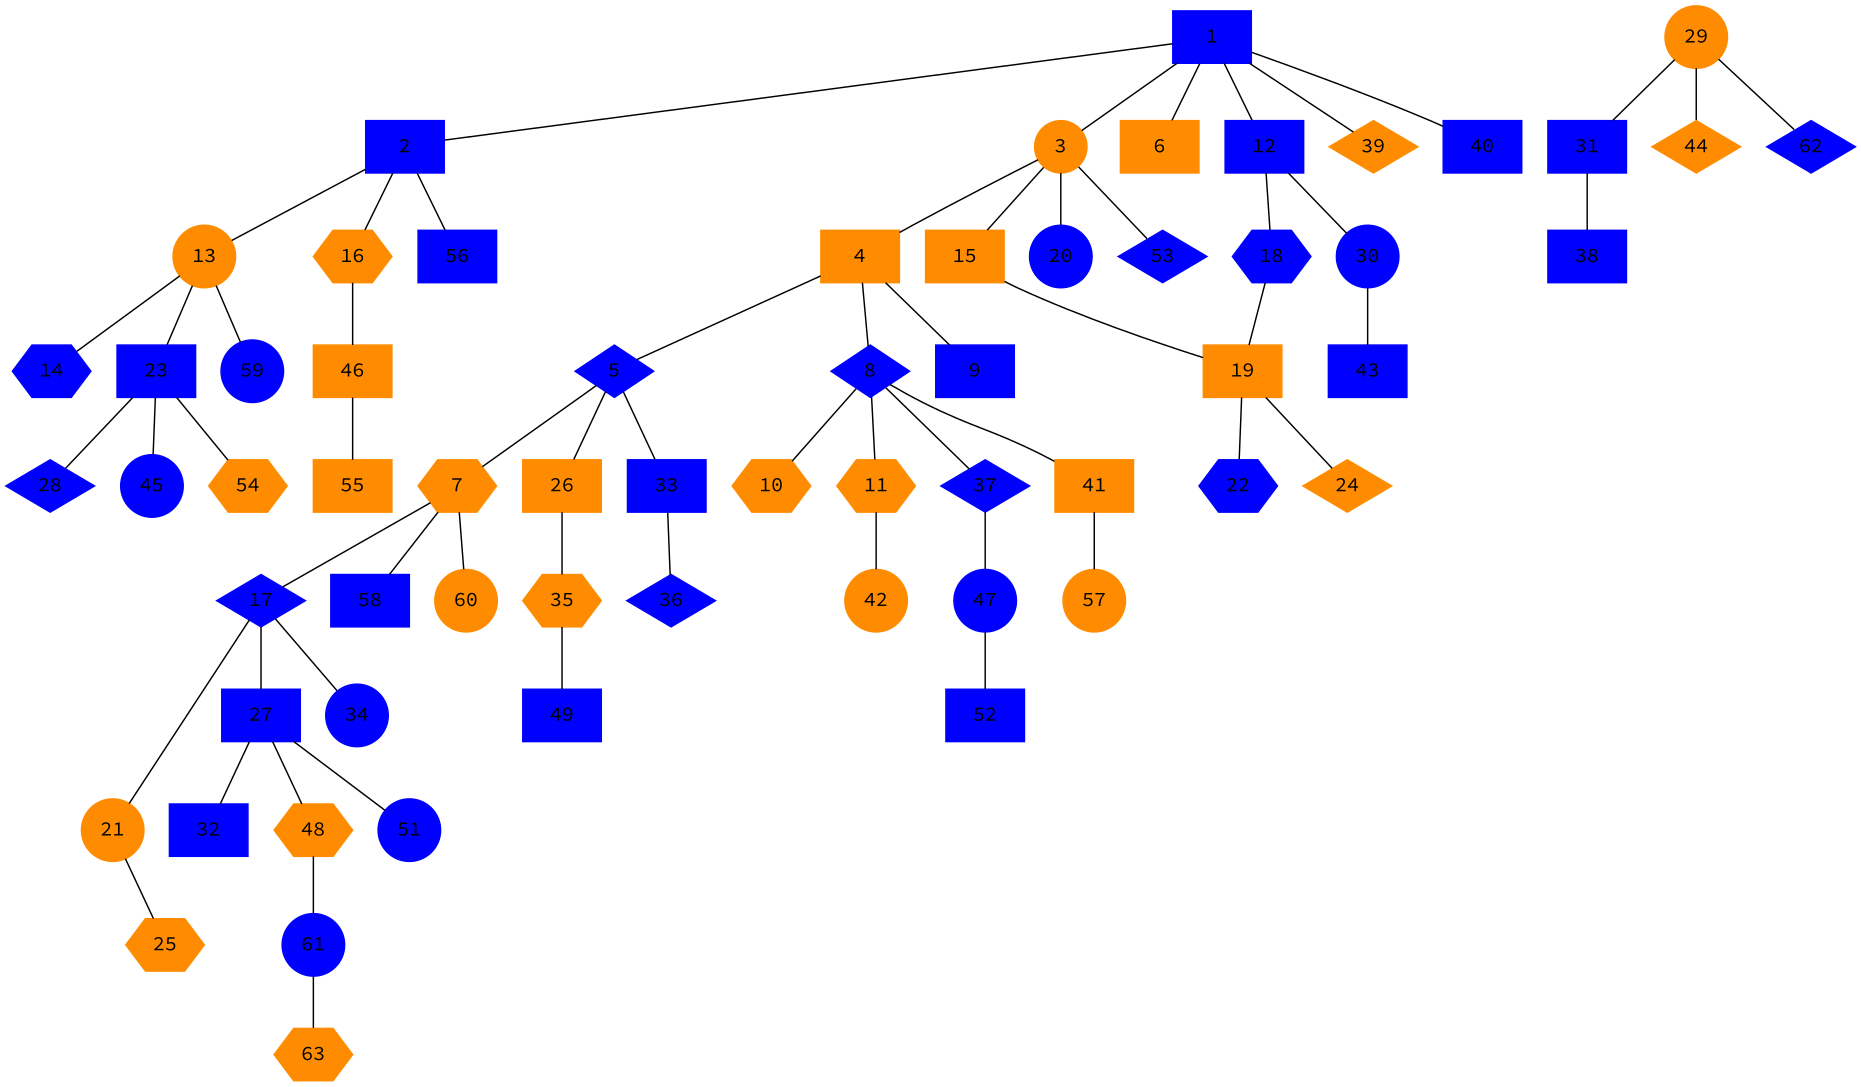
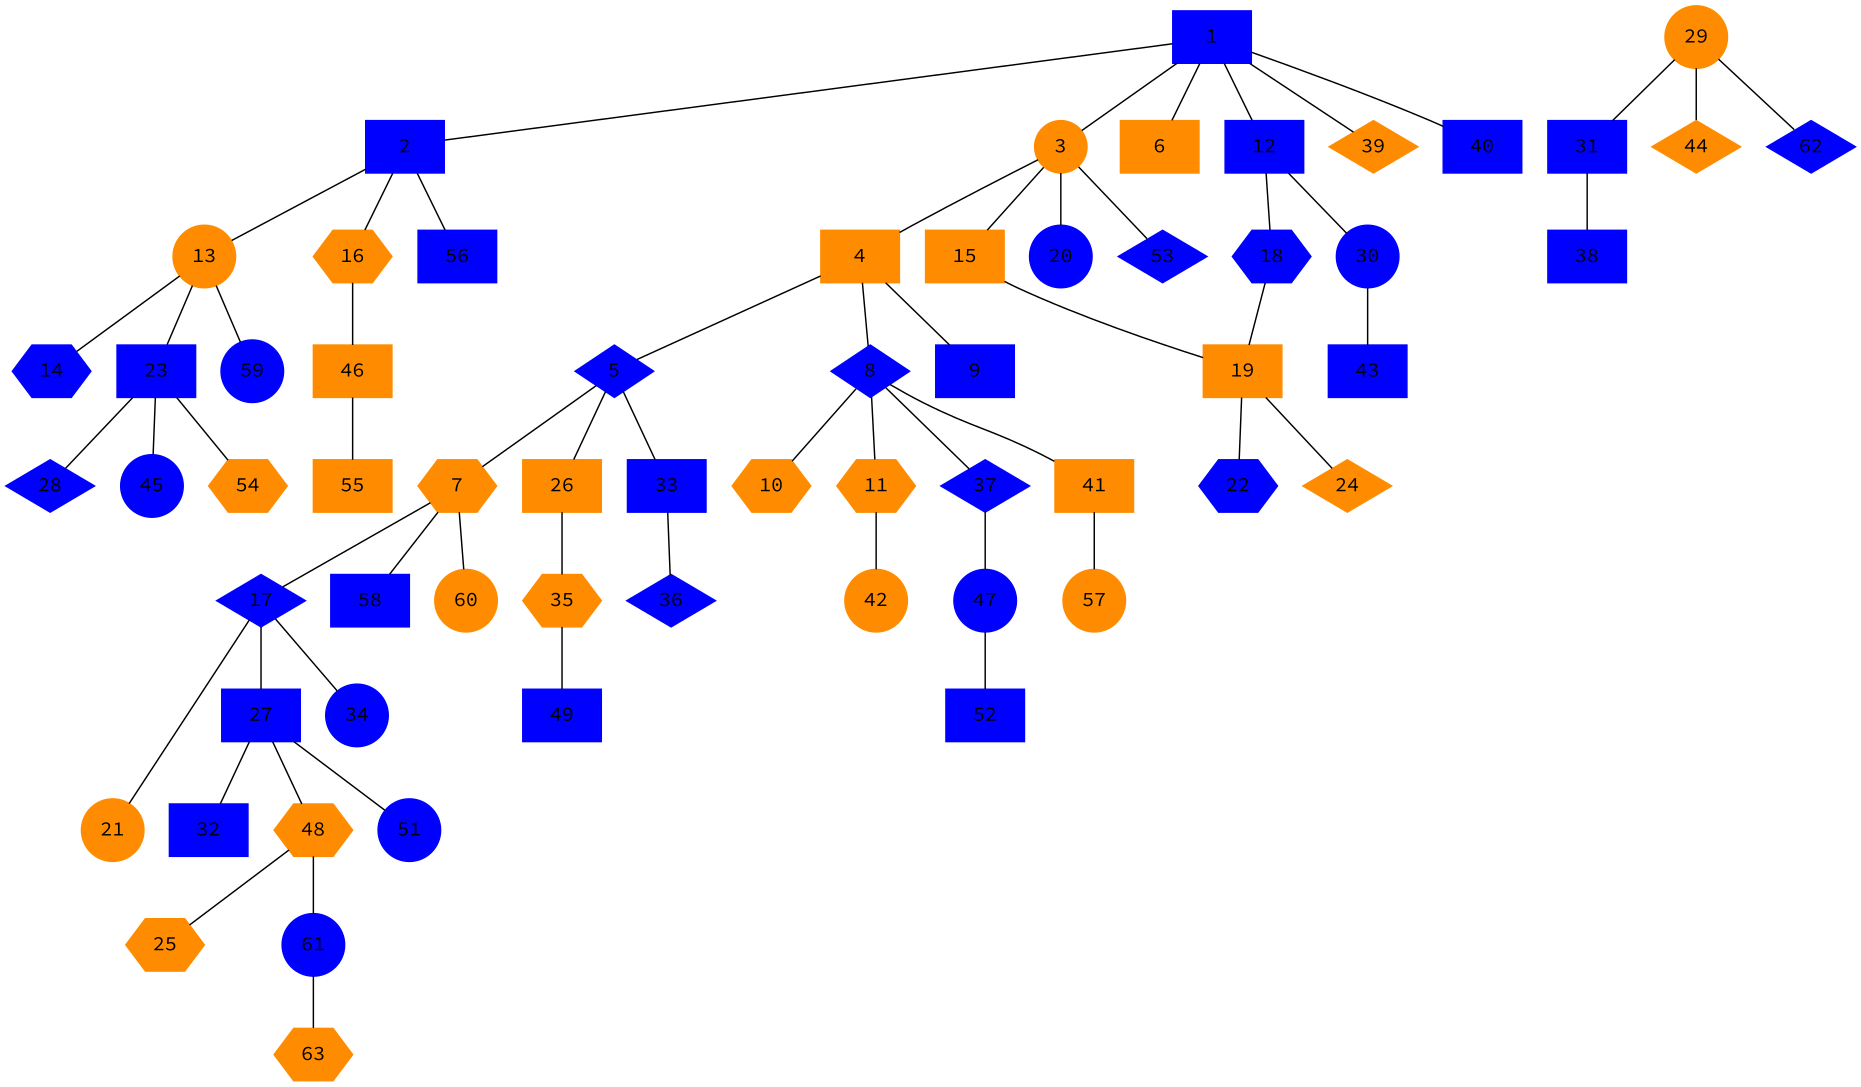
edge "21" -- "25": now "48" -- "25"
